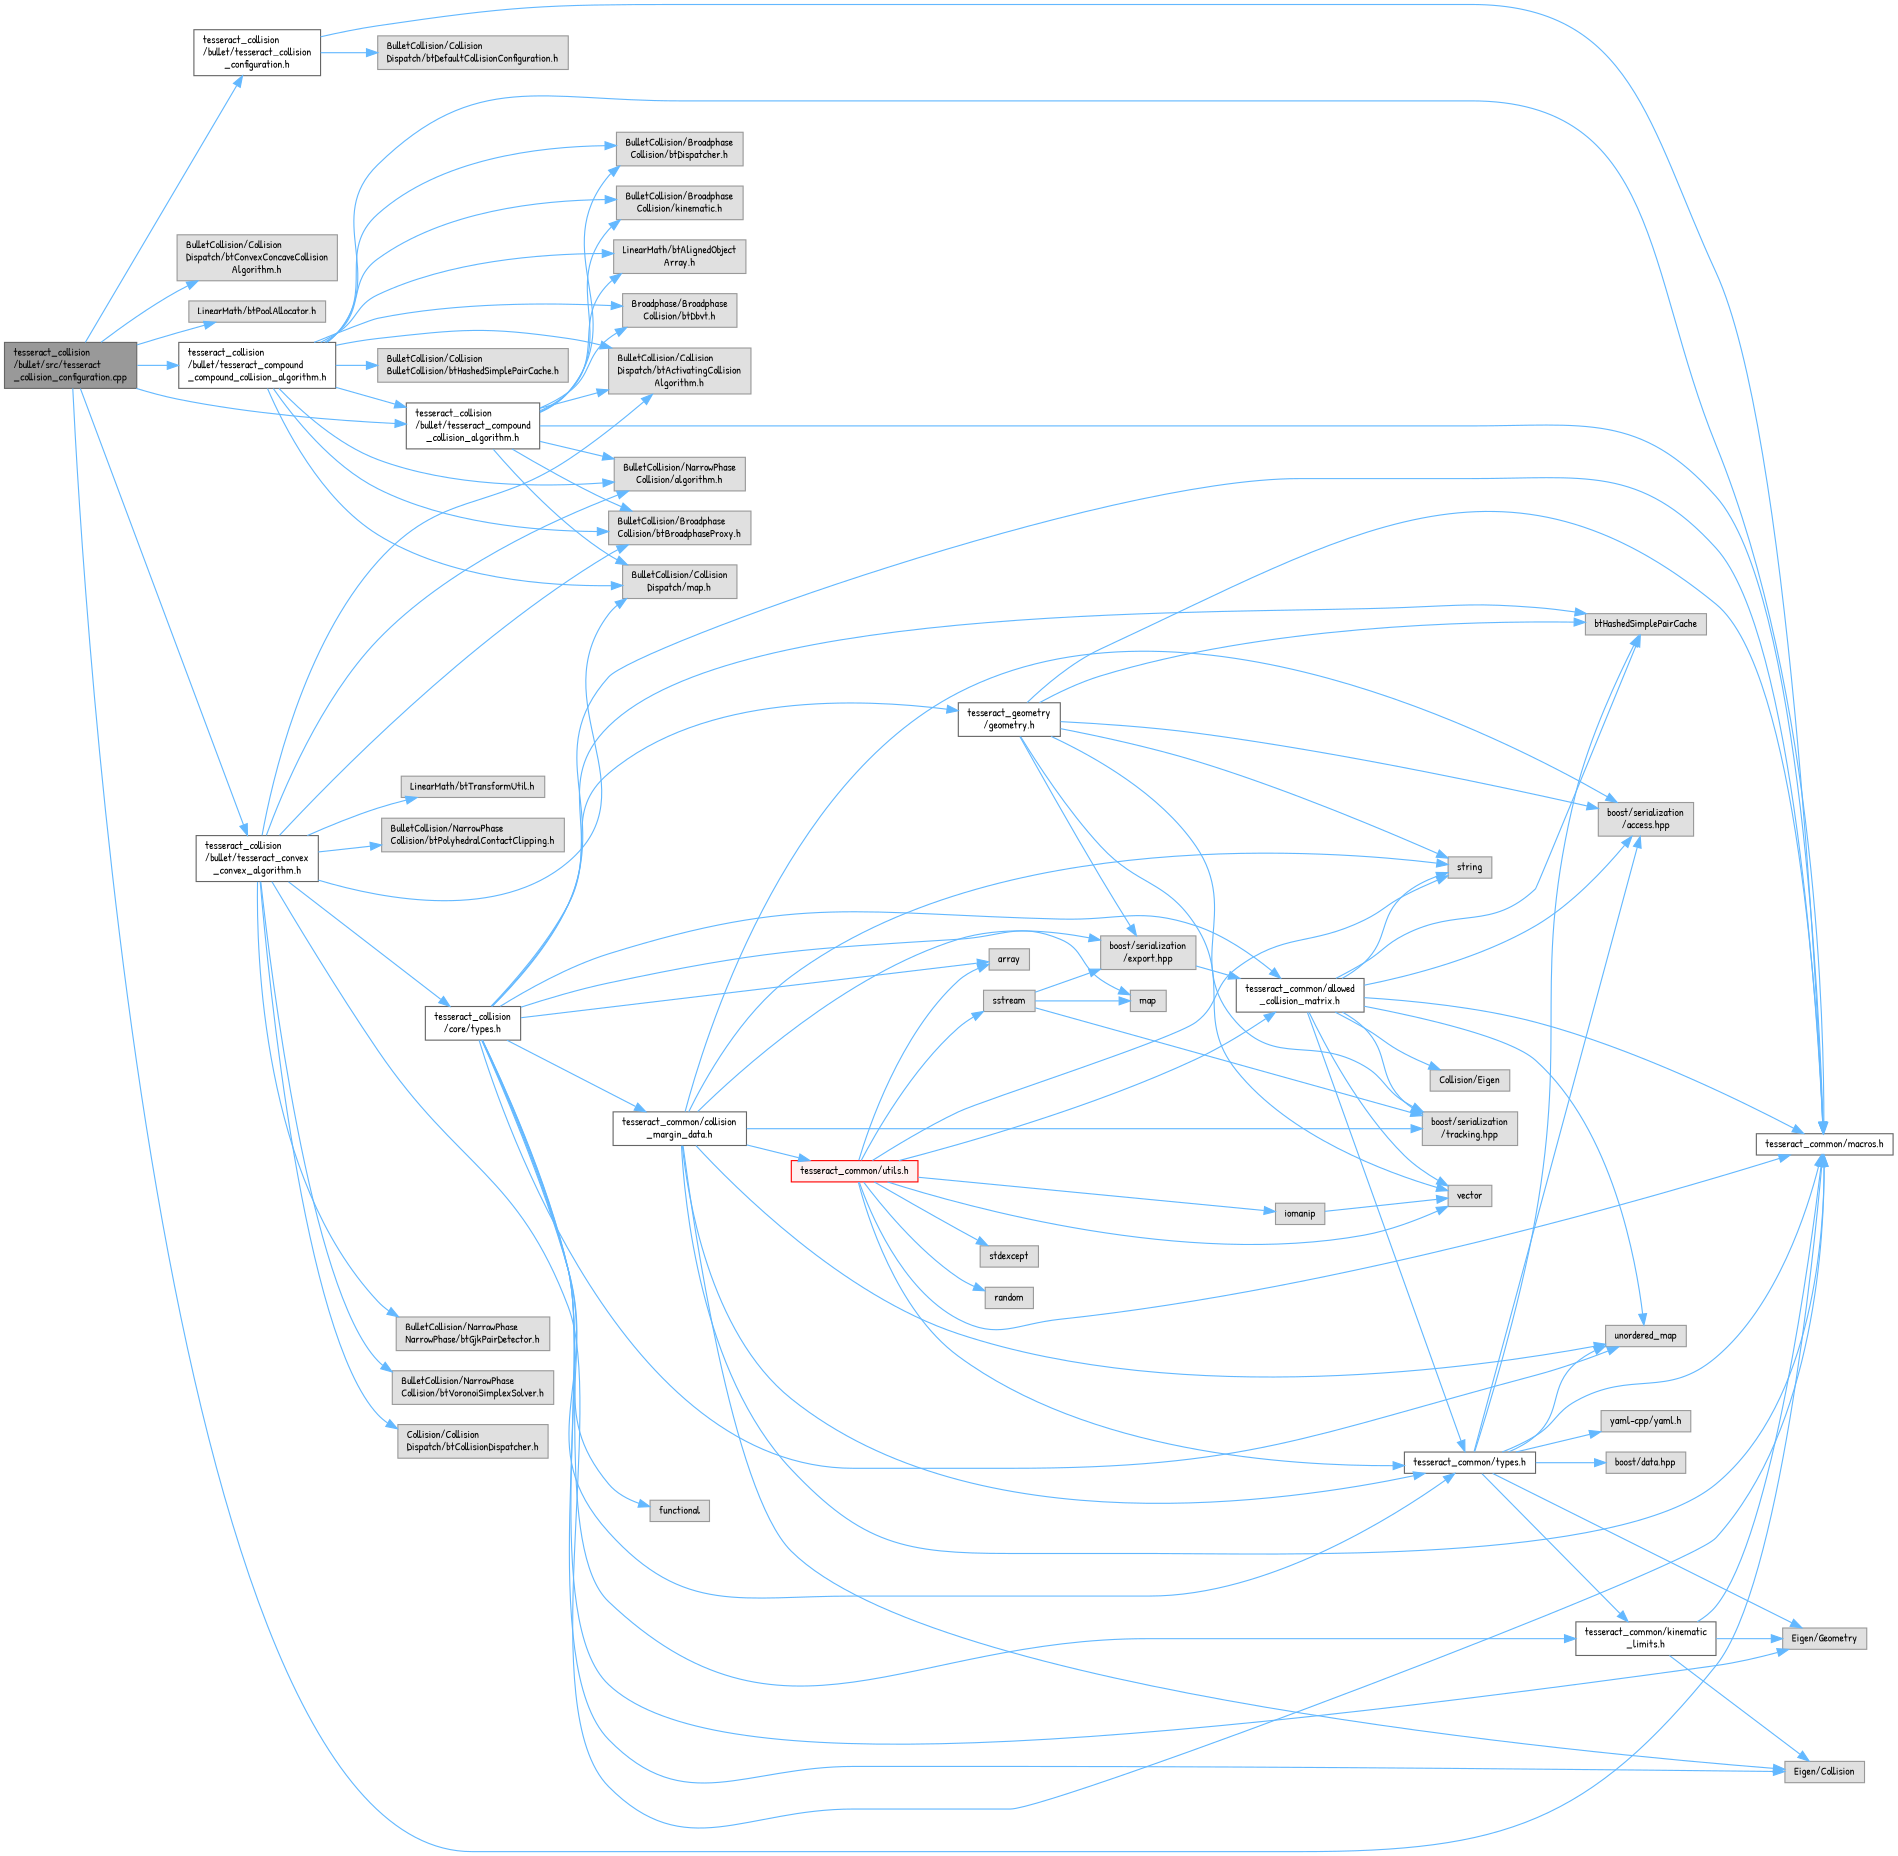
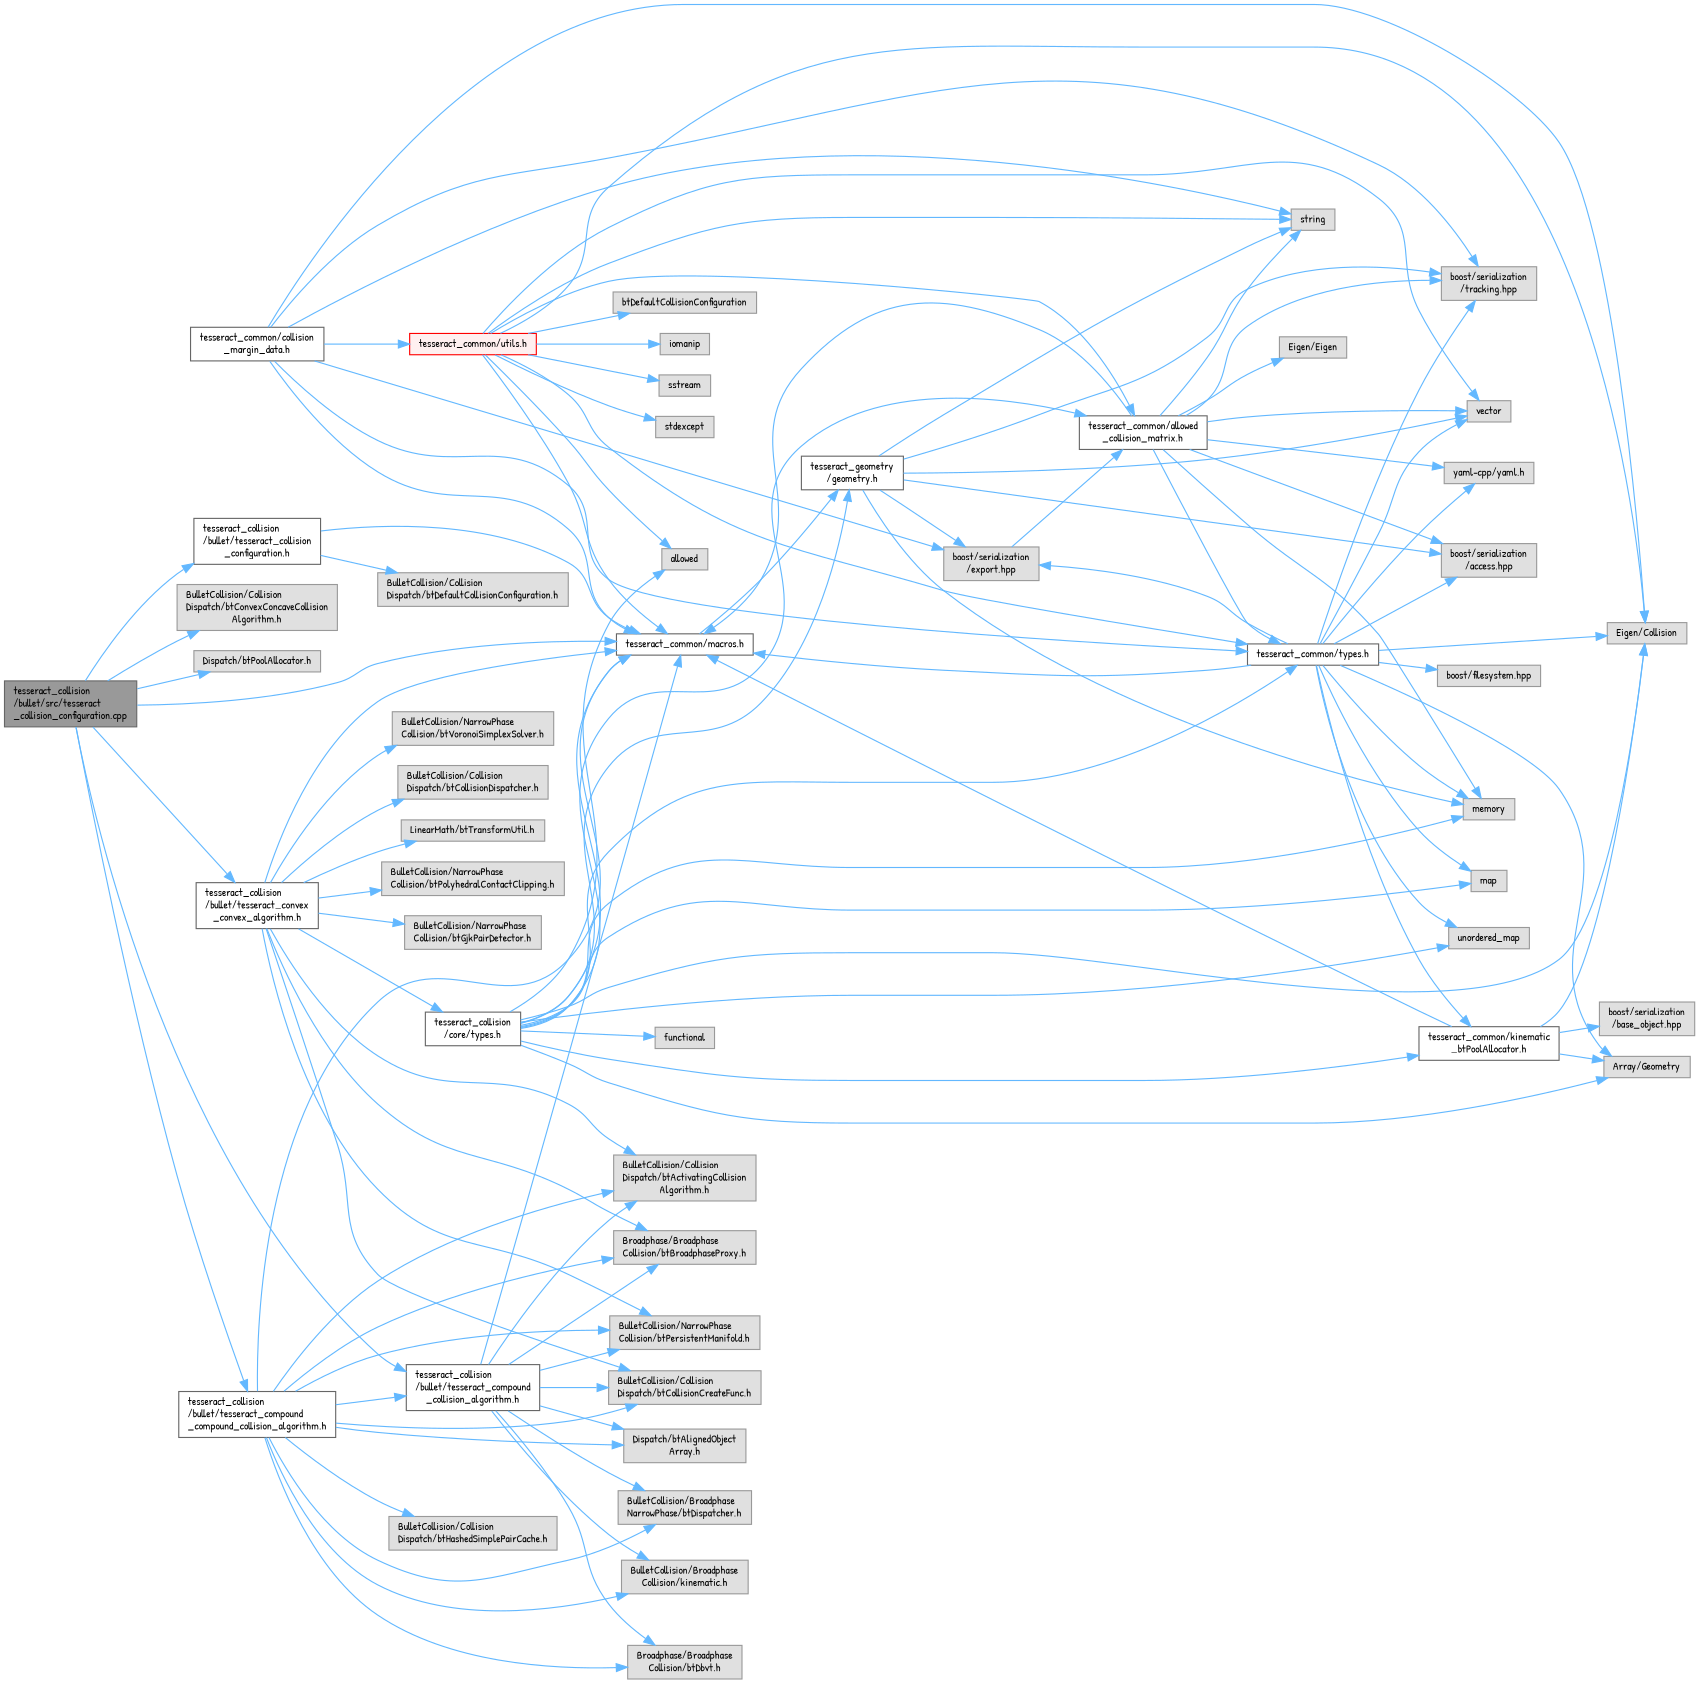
edge "tesseract_common/utils.h" -> "Eigen/Collision": added
node "BulletCollision/Broadphase Collision/btDispatcher.h": label "BulletCollision/Broadphase Collision/btDispatcher.h" -> "BulletCollision/Broadphase NarrowPhase/btDispatcher.h"
node "LinearMath/btAlignedObject Array.h": label "LinearMath/btAlignedObject Array.h" -> "Dispatch/btAlignedObject Array.h"
node "LinearMath/btPoolAllocator.h": label "LinearMath/btPoolAllocator.h" -> "Dispatch/btPoolAllocator.h"
node "BulletCollision/Collision BulletCollision/btHashedSimplePairCache.h": label "BulletCollision/Collision BulletCollision/btHashedSimplePairCache.h" -> "BulletCollision/Collision Dispatch/btHashedSimplePairCache.h"
node "BulletCollision/NarrowPhase Collision/algorithm.h": label "BulletCollision/NarrowPhase Collision/algorithm.h" -> "BulletCollision/NarrowPhase Collision/btPersistentManifold.h"
node "BulletCollision/Broadphase Collision/btBroadphaseProxy.h": label "BulletCollision/Broadphase Collision/btBroadphaseProxy.h" -> "Broadphase/Broadphase Collision/btBroadphaseProxy.h"
edge "tesseract_geometry /geometry.h" -> "tesseract_common/macros.h": reversed
node "BulletCollision/Collision Dispatch/map.h": label "BulletCollision/Collision Dispatch/map.h" -> "BulletCollision/Collision Dispatch/btCollisionCreateFunc.h"
node "btHashedSimplePairCache": label "btHashedSimplePairCache" -> "memory"
edge "tesseract_common/types.h" -> "Eigen/Collision": added
edge "tesseract_common/collision _margin_data.h" -> "boost/serialization /access.hpp": removed
node "array": label "array" -> "allowed"
edge "sstream" -> "boost/serialization /export.hpp": now "tesseract_common/types.h" -> "boost/serialization /export.hpp"
edge "sstream" -> "map": now "tesseract_common/types.h" -> "map"
node "boost/serialization /base_object.hpp": added
edge "sstream" -> "boost/serialization /tracking.hpp": now "tesseract_common/types.h" -> "boost/serialization /tracking.hpp"
edge "tesseract_collision /core/types.h" -> "tesseract_common/collision _margin_data.h": removed
node "Collision/Eigen": label "Collision/Eigen" -> "Eigen/Eigen"
edge "tesseract_common/allowed _collision_matrix.h" -> "unordered_map": now "tesseract_common/allowed _collision_matrix.h" -> "yaml-cpp/yaml.h"
edge "iomanip" -> "vector": now "tesseract_common/types.h" -> "vector"
node "random": label "random" -> "btDefaultCollisionConfiguration"
node "BulletCollision/NarrowPhase NarrowPhase/btGjkPairDetector.h": label "BulletCollision/NarrowPhase NarrowPhase/btGjkPairDetector.h" -> "BulletCollision/NarrowPhase Collision/btGjkPairDetector.h"
edge "tesseract_common/collision _margin_data.h" -> "unordered_map": removed
node "Collision/Collision Dispatch/btCollisionDispatcher.h": label "Collision/Collision Dispatch/btCollisionDispatcher.h" -> "BulletCollision/Collision Dispatch/btCollisionDispatcher.h"
node "boost/data.hpp": label "boost/data.hpp" -> "boost/filesystem.hpp"
node "tesseract_common/kinematic _limits.h": label "tesseract_common/kinematic _limits.h" -> "tesseract_common/kinematic _btPoolAllocator.h"
node "Eigen/Geometry": label "Eigen/Geometry" -> "Array/Geometry"
